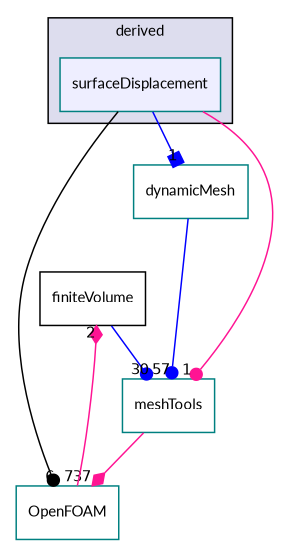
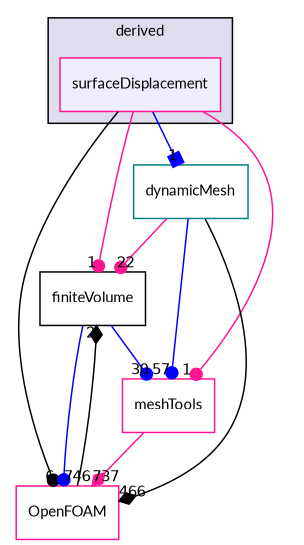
node "surfaceDisplacement": color teal -> deeppink
edge "surfaceDisplacement" -> "finiteVolume": added
edge "dynamicMesh" -> "finiteVolume": added
edge "dynamicMesh" -> "OpenFOAM": added
edge "finiteVolume" -> "OpenFOAM": added
node "meshTools": color teal -> deeppink
edge "OpenFOAM" -> "finiteVolume": color deeppink -> black
node "OpenFOAM": color teal -> deeppink
